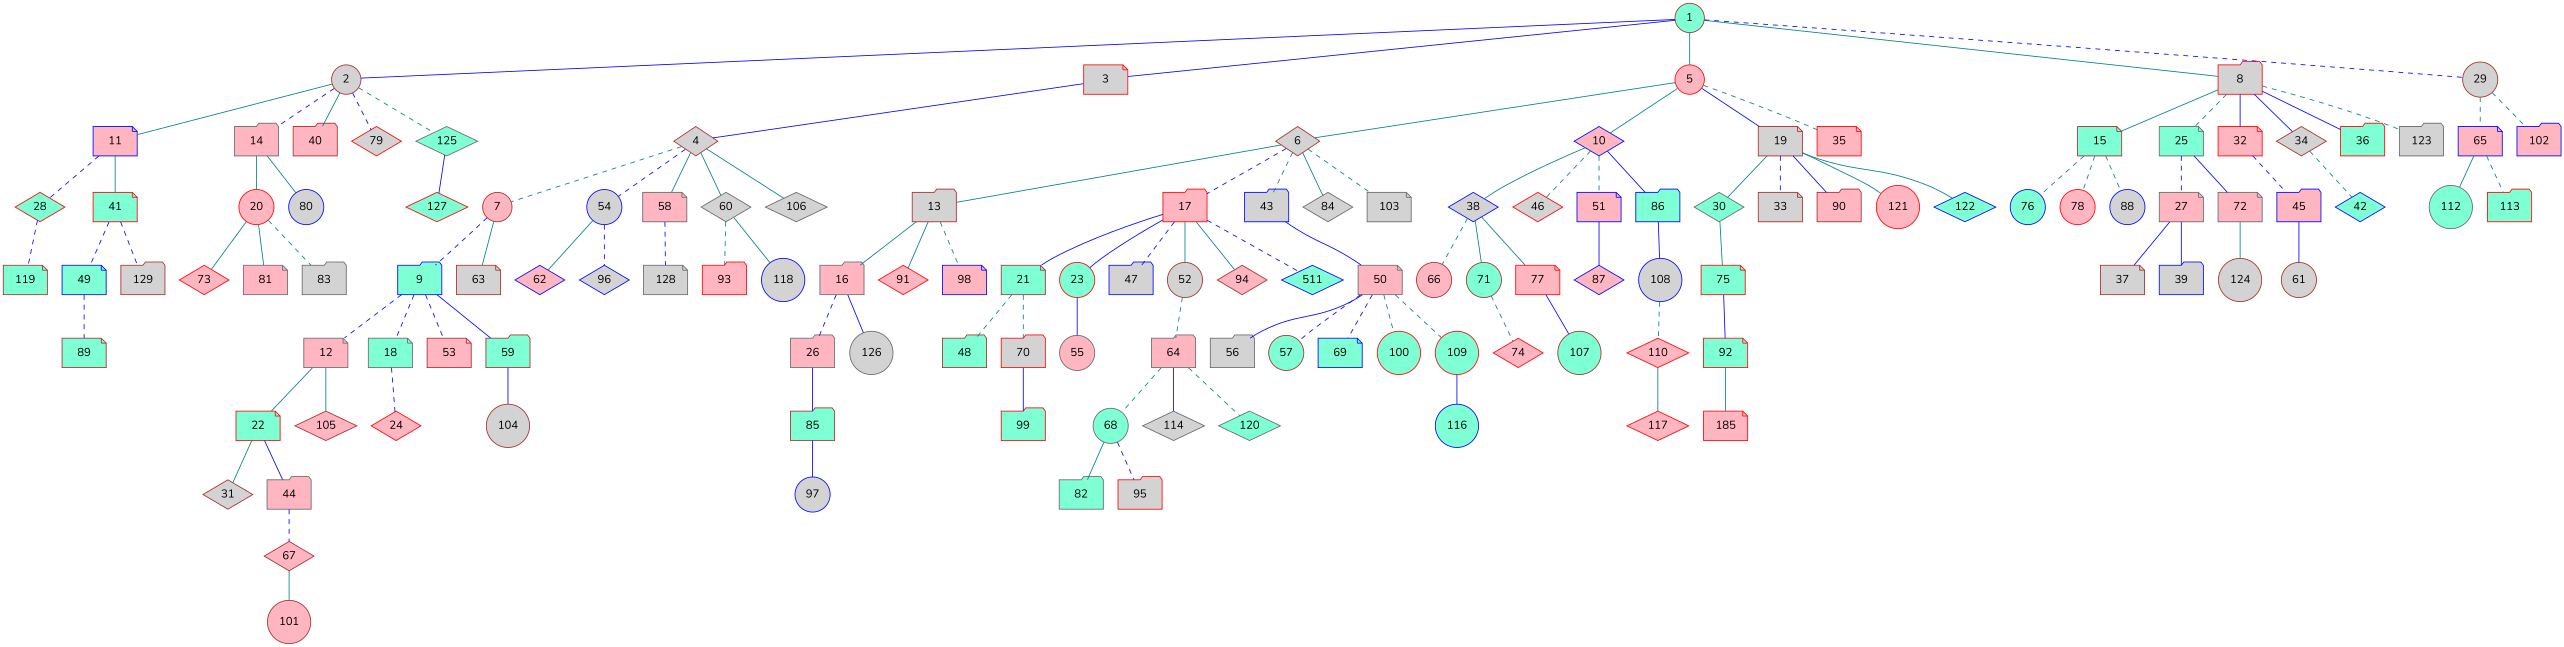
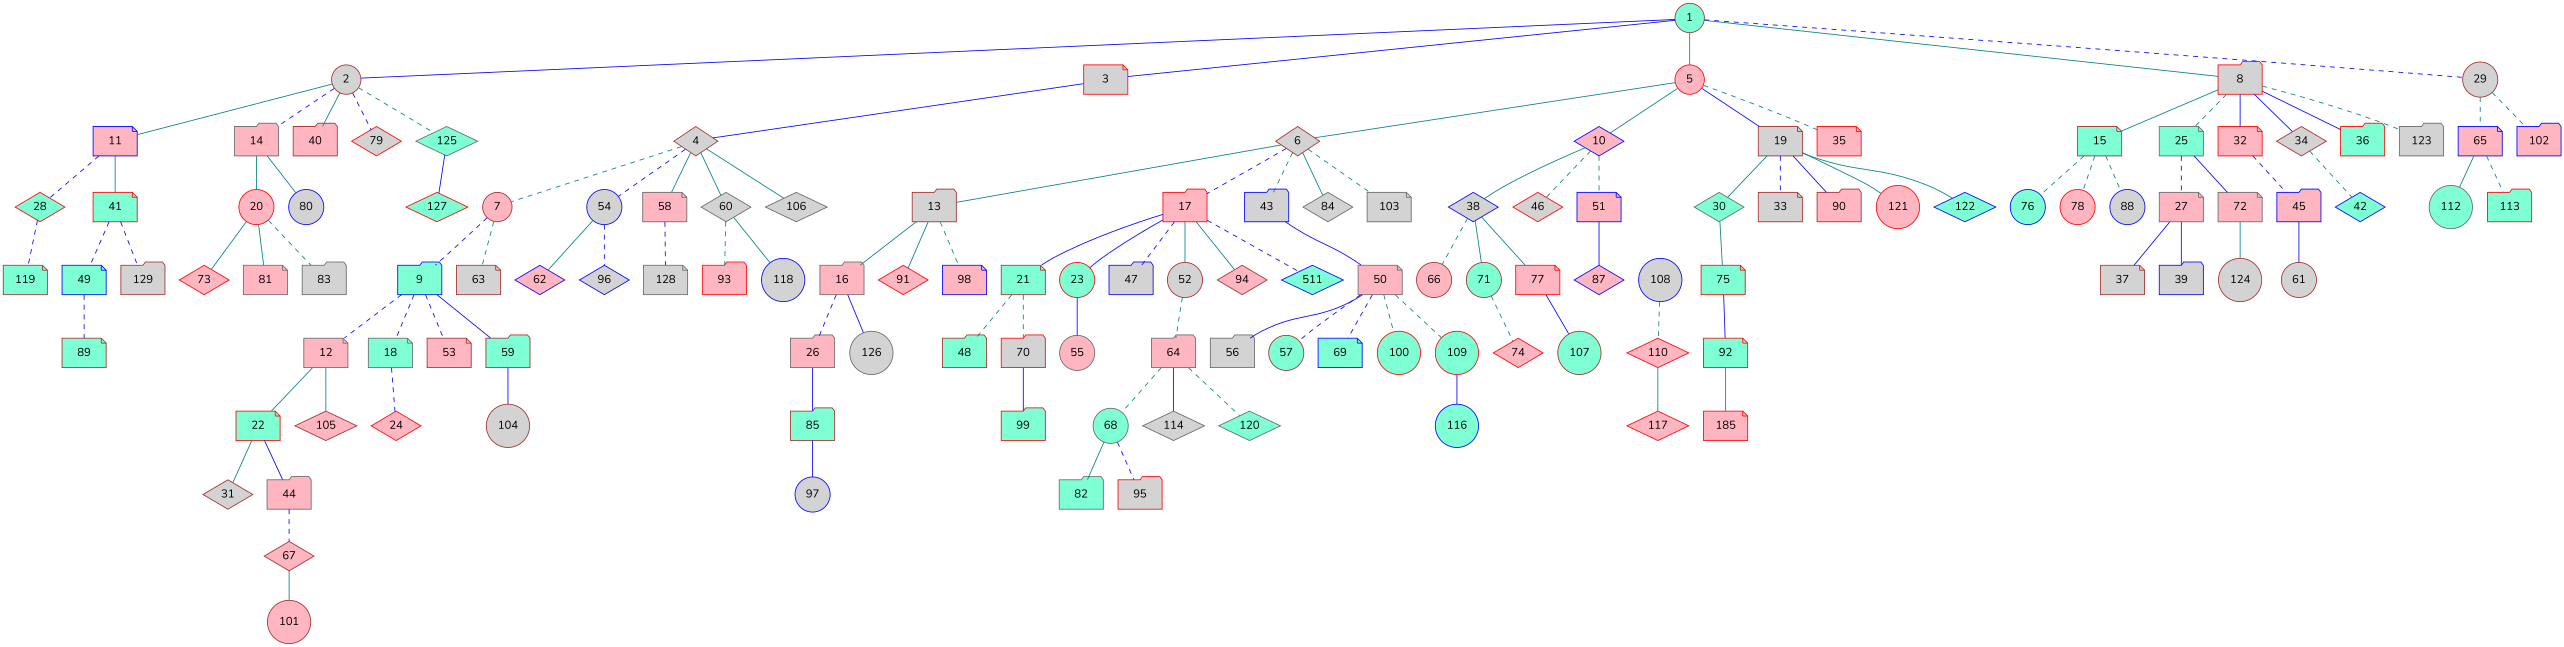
node "86": removed
edge "7" -- "63": style solid -> dashed
